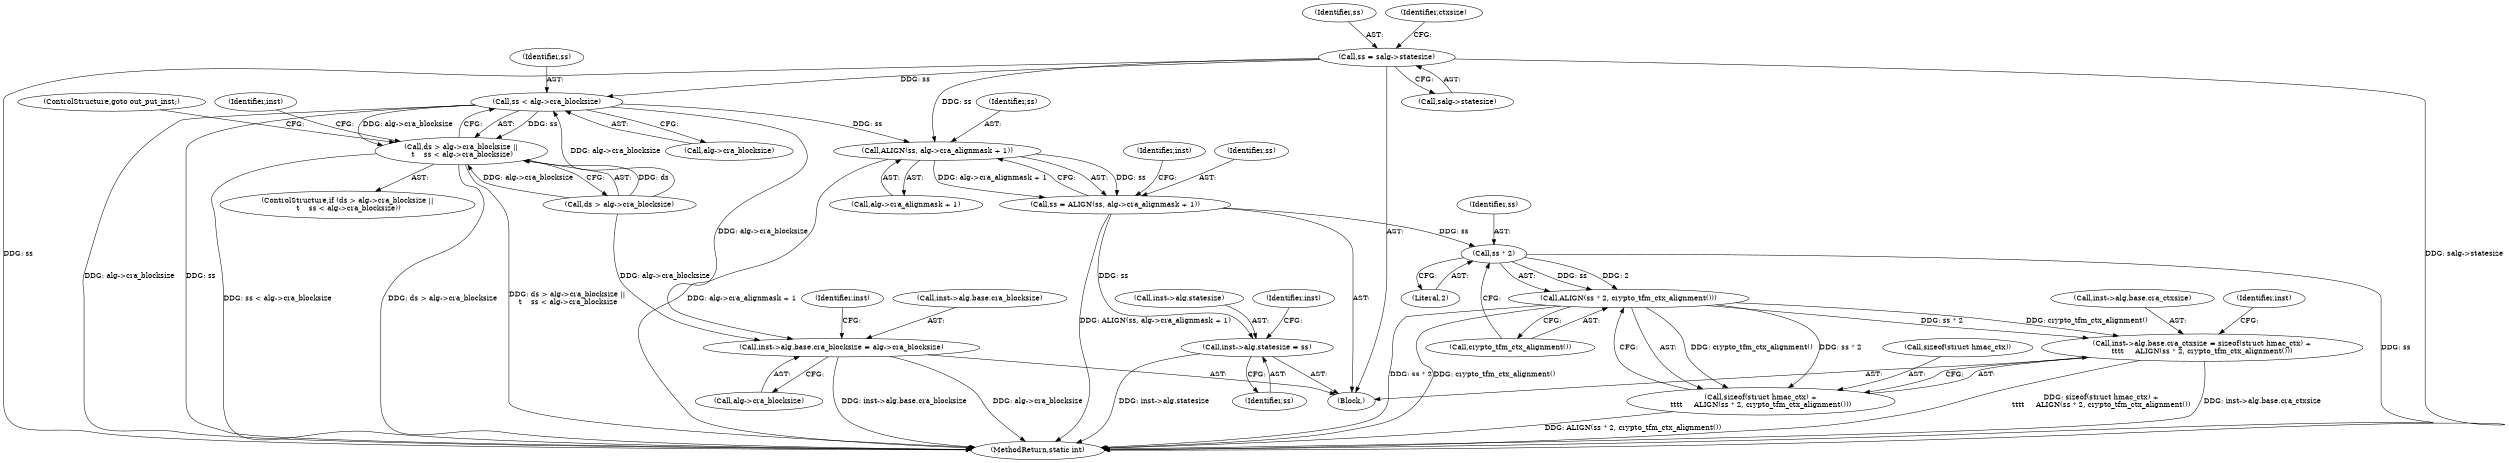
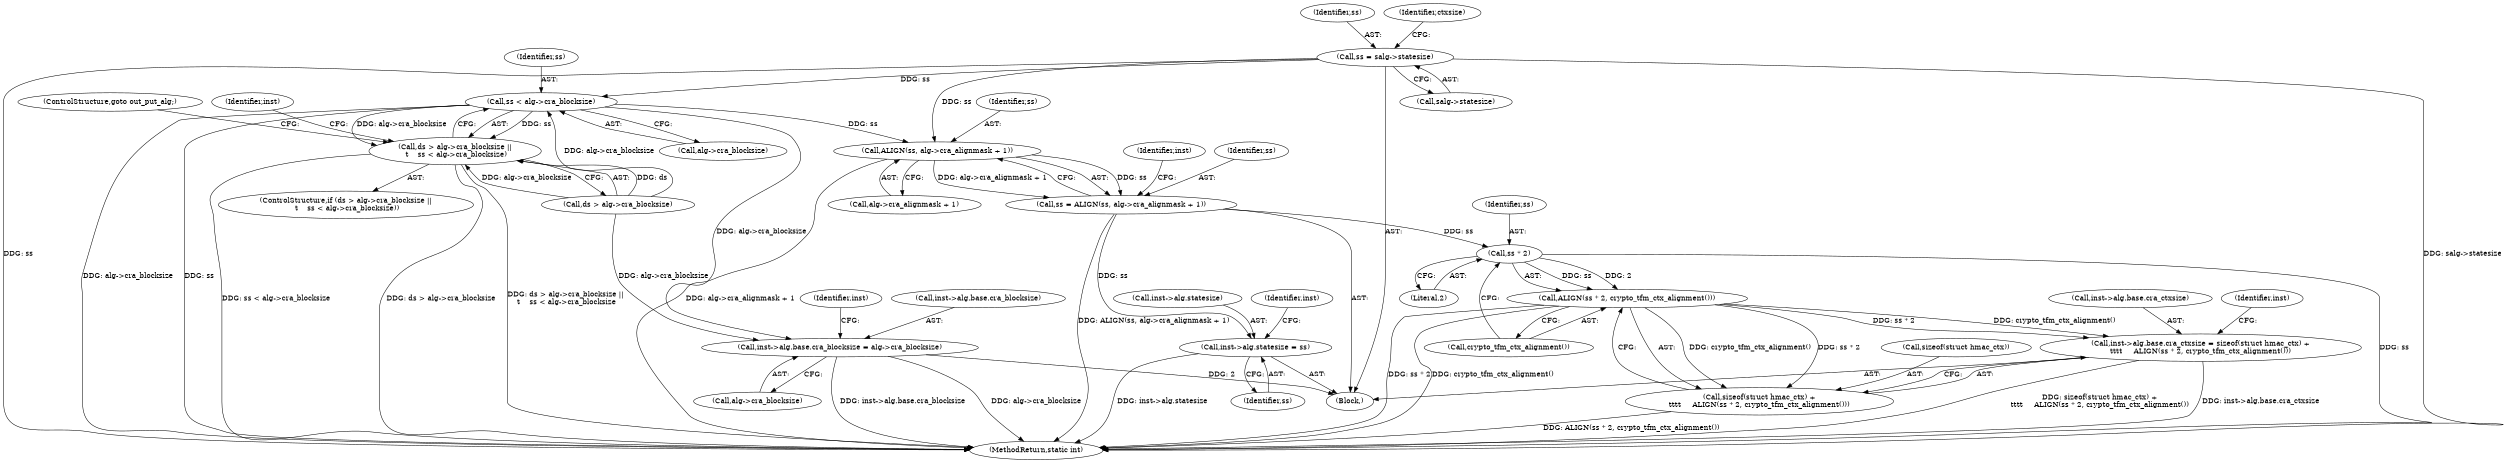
node "(ControlStructure,goto out_put_inst;)": label "(ControlStructure,goto out_put_inst;)" -> "(ControlStructure,goto out_put_alg;)"
edge "(Call,ALIGN(ss, alg->cra_alignmask + 1))" -> "(Call,alg->cra_alignmask + 1)": label "AST: " -> "CFG: "
edge "(Call,inst->alg.base.cra_blocksize = alg->cra_blocksize)" -> "(Block,)": label "AST: " -> "DDG: 2"
